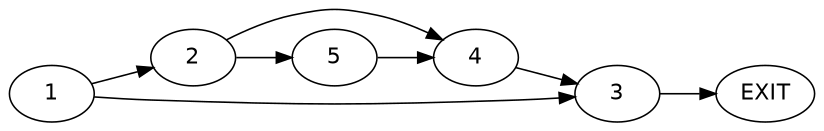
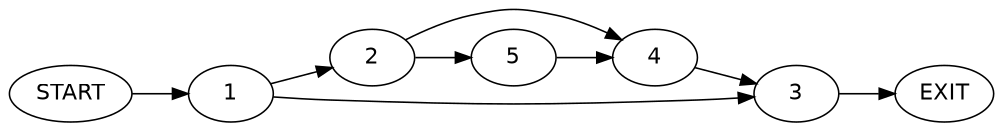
node "START": added
